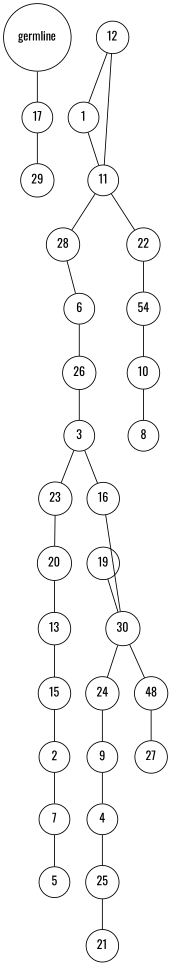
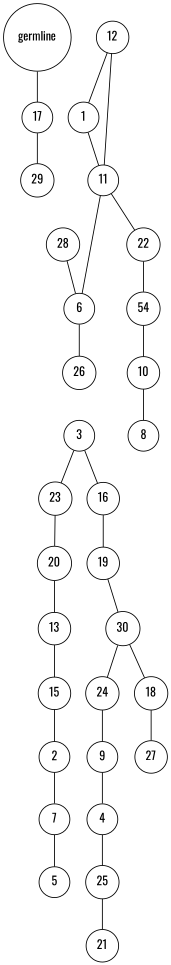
edge "11" -- "28": now "11" -- "6"
edge "26" -- "3": removed
edge "16" -- "30": now "16" -- "19"
node "48": label "48" -> "18"
